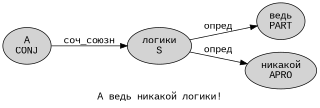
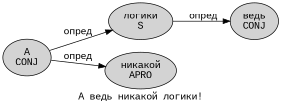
node "ведь PART": label "ведь PART" -> "ведь CONJ"
edge "А CONJ" -> "логики S": label "соч_союзн" -> "опред"
edge "логики S" -> "никакой APRO": now "А CONJ" -> "никакой APRO"
